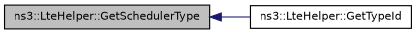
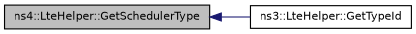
node "ns3::LteHelper::GetSchedulerType": label "ns3::LteHelper::GetSchedulerType" -> "ns4::LteHelper::GetSchedulerType"
